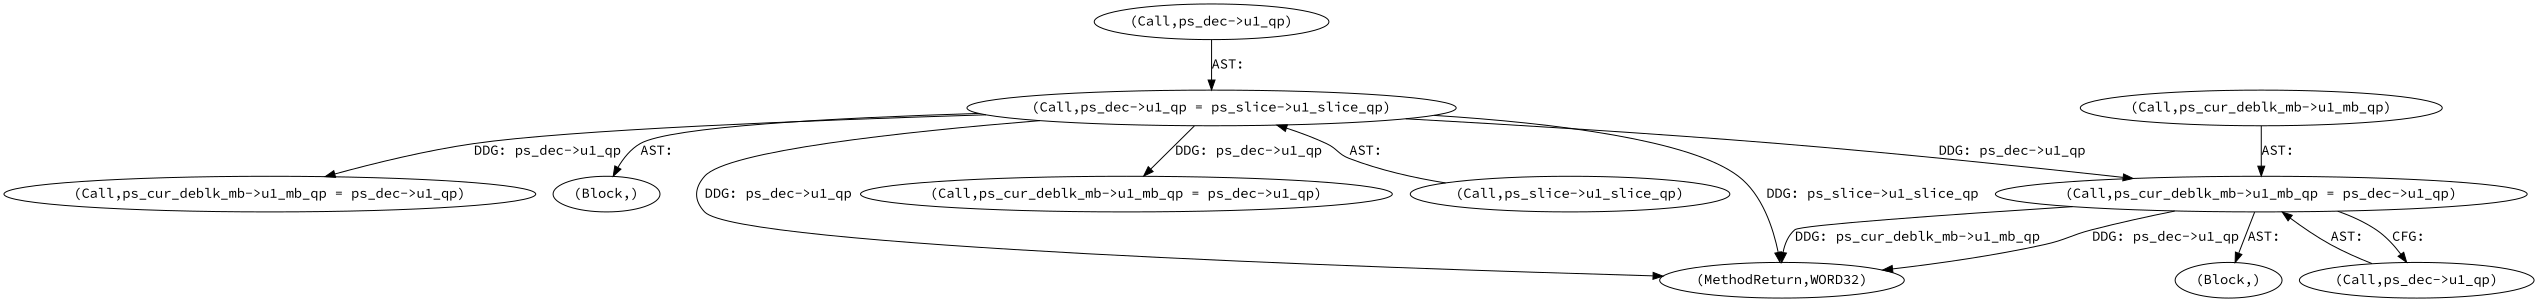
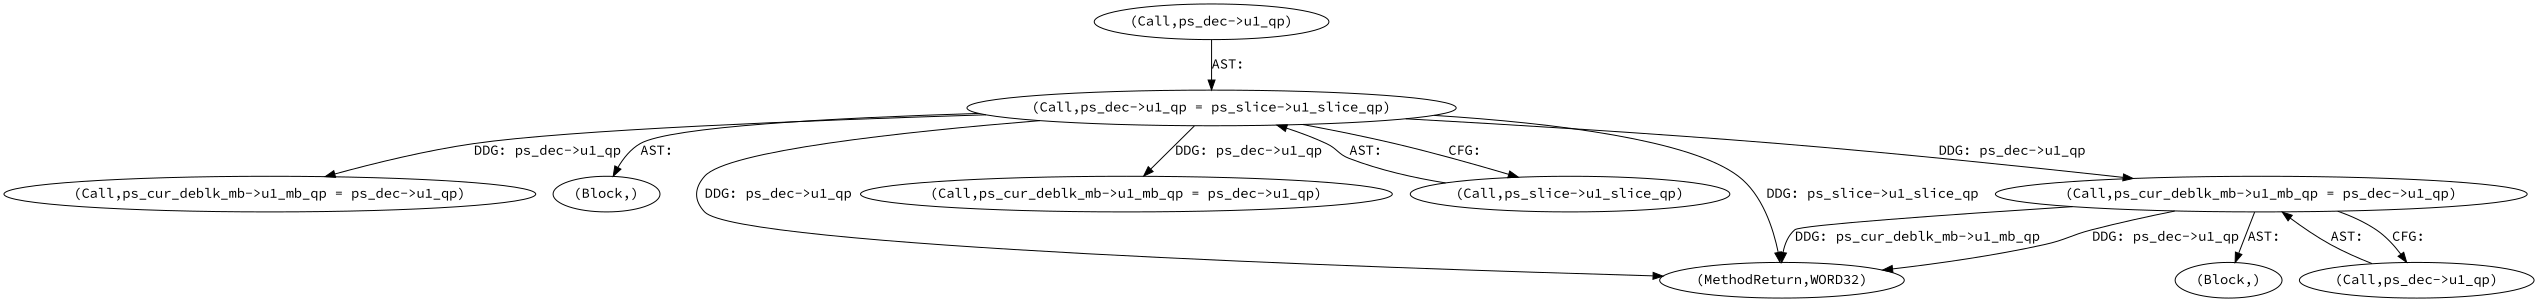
node "(Call,ps_cur_deblk_mb->u1_mb_qp)": removed
edge "(Call,ps_dec->u1_qp = ps_slice->u1_slice_qp)" -> "(Call,ps_slice->u1_slice_qp)": added, label "CFG:"
